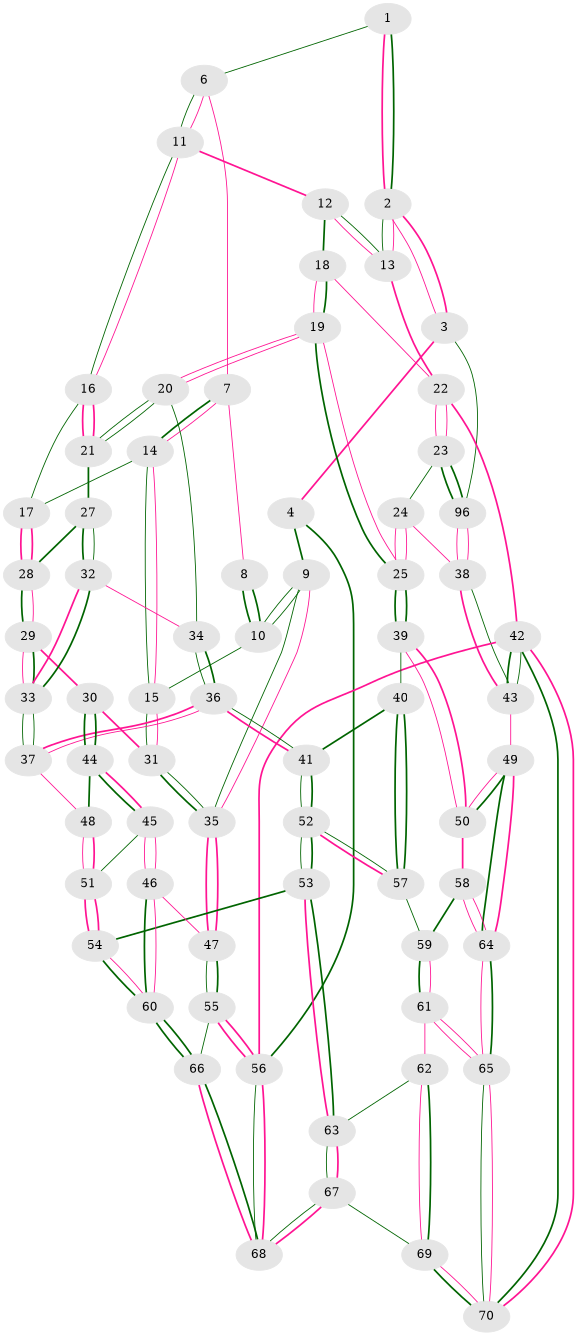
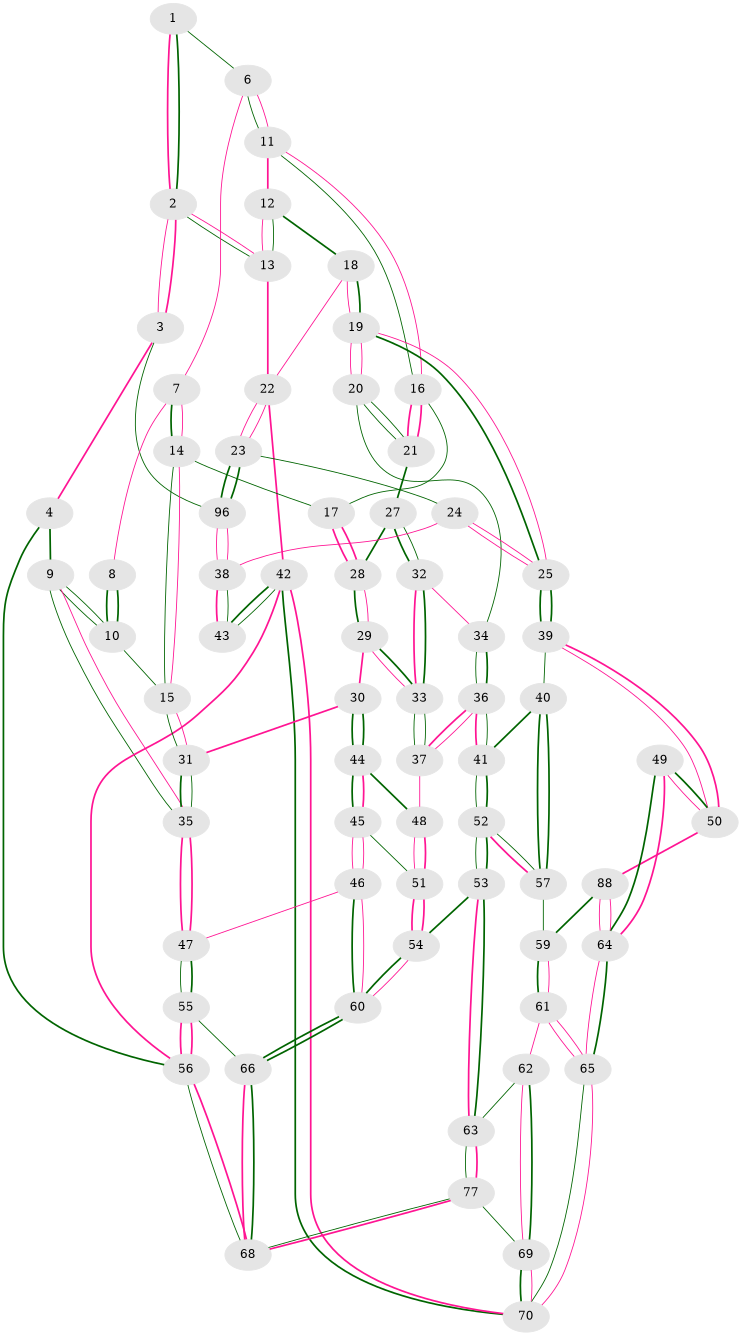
edge "43" -- "49": removed
node "58": label "58" -> "88"
node "67": label "67" -> "77"
